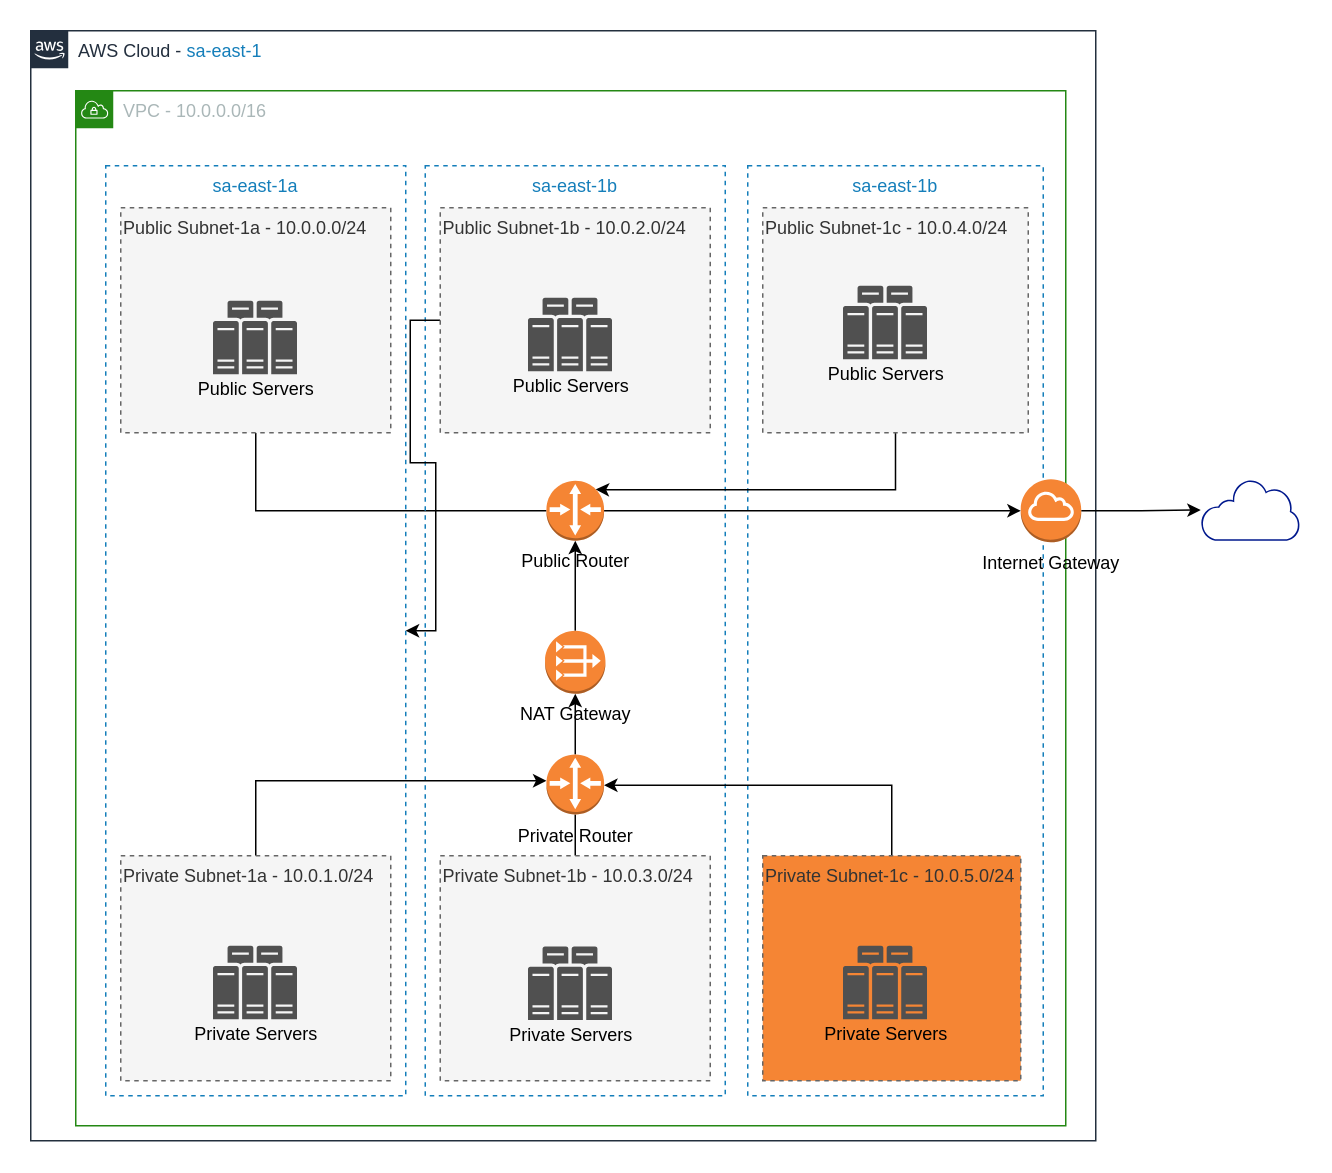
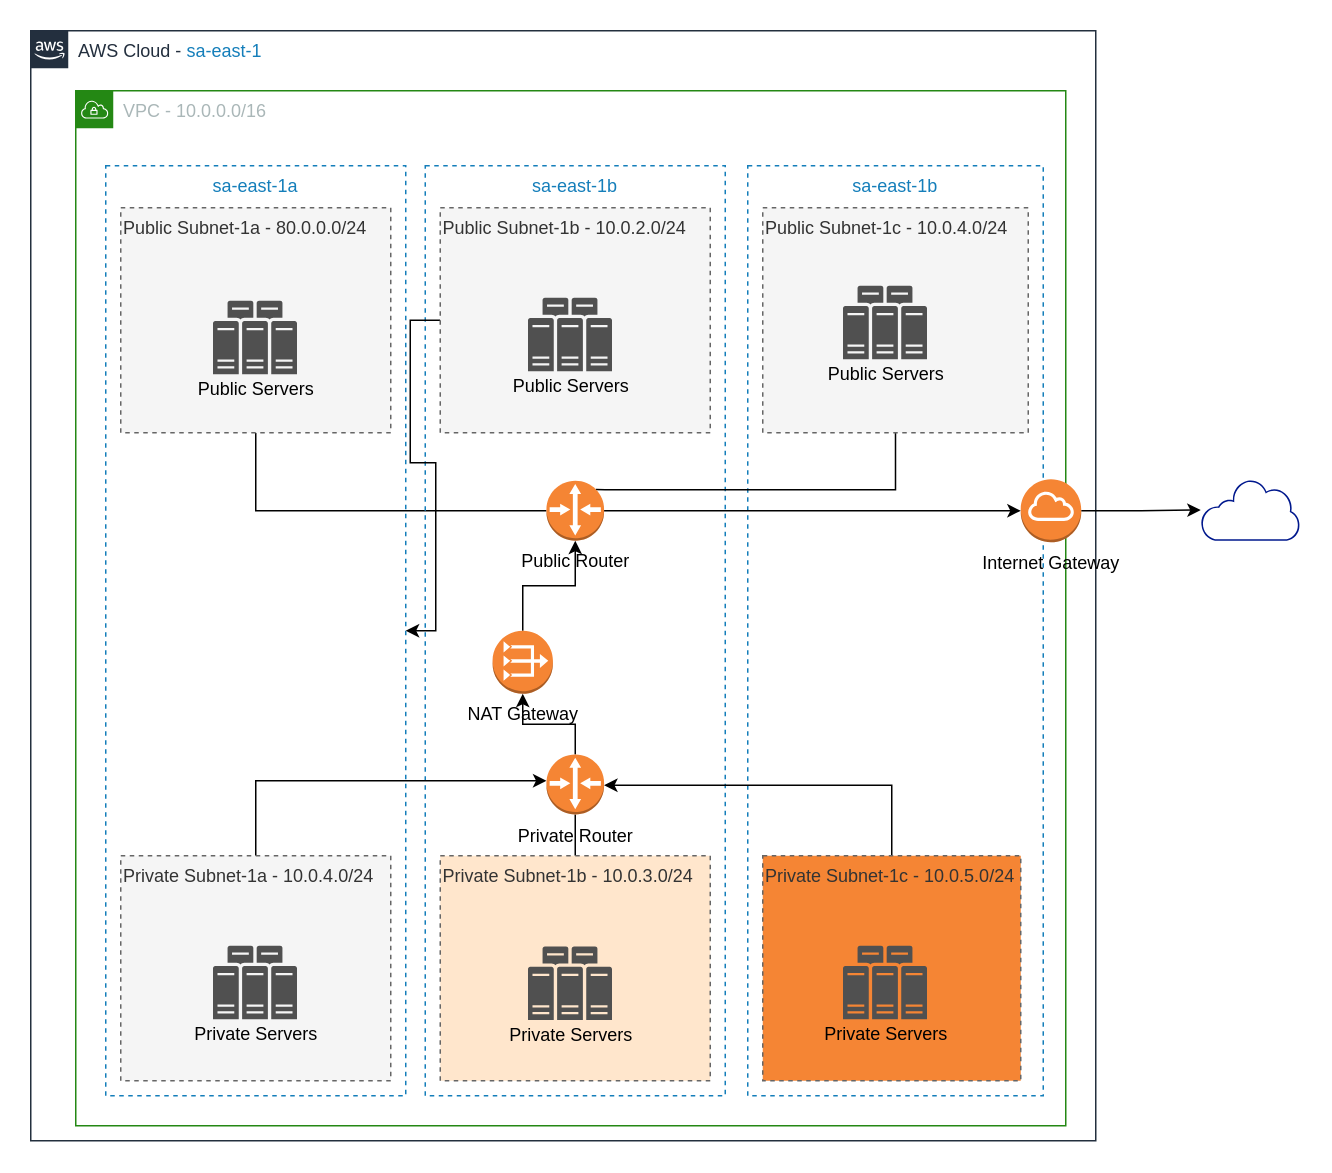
node "Public Subnet-1a - 10.0.0.0/24": label "Public Subnet-1a - 10.0.0.0/24" -> "Public Subnet-1a - 80.0.0.0/24"
edge "Public Subnet-1c - 10.0.4.0/24" -> "Public Router": arrowhead classic -> none
node "NAT Gateway": moved (575, 662) -> (523, 662)
node "Private Subnet-1a - 10.0.1.0/24": label "Private Subnet-1a - 10.0.1.0/24" -> "Private Subnet-1a - 10.0.4.0/24"
node "Private Subnet-1b - 10.0.3.0/24": fillcolor #f5f5f5 -> #ffe6cc
